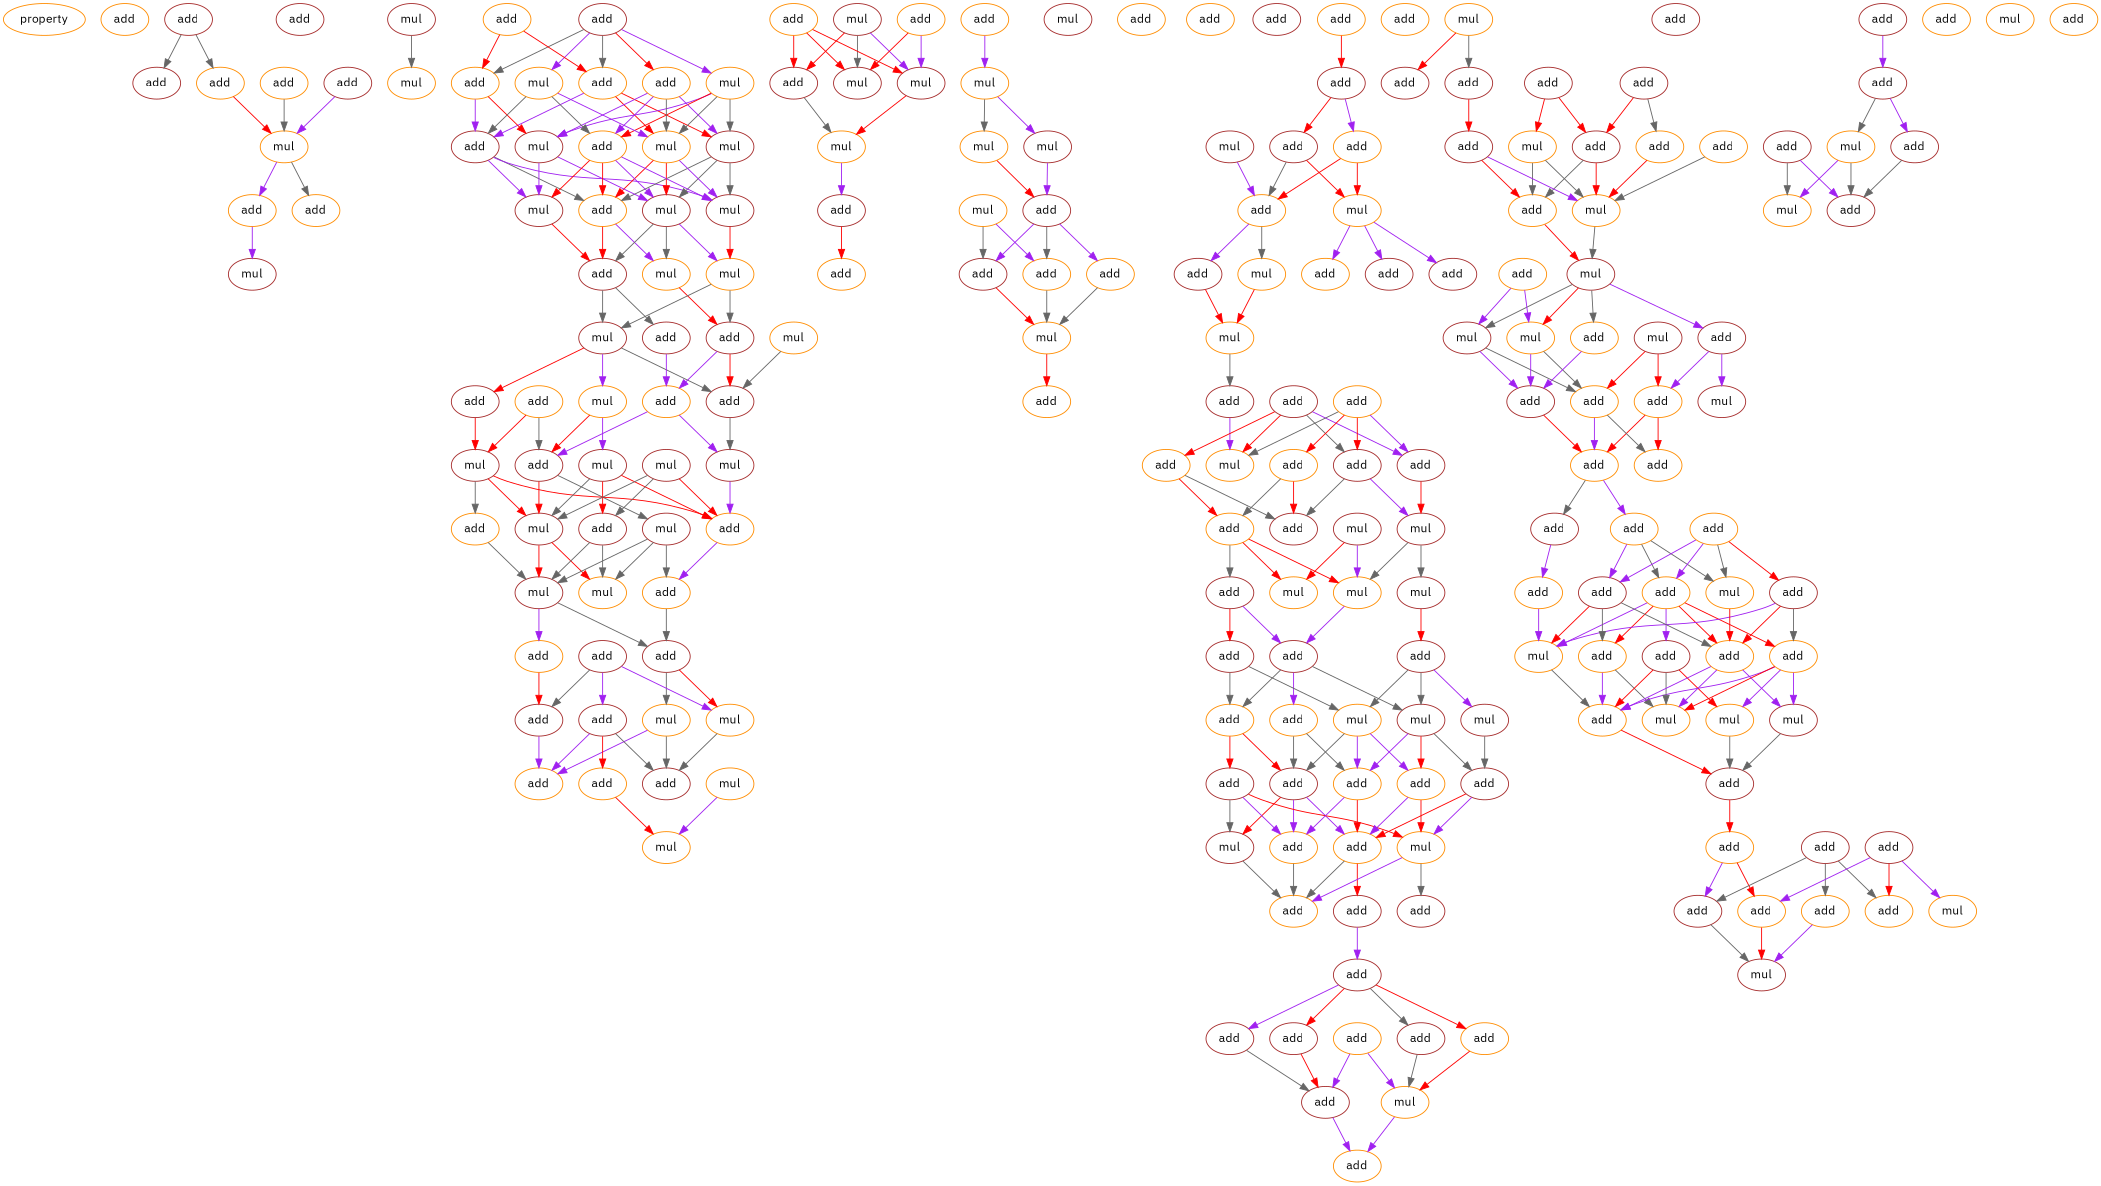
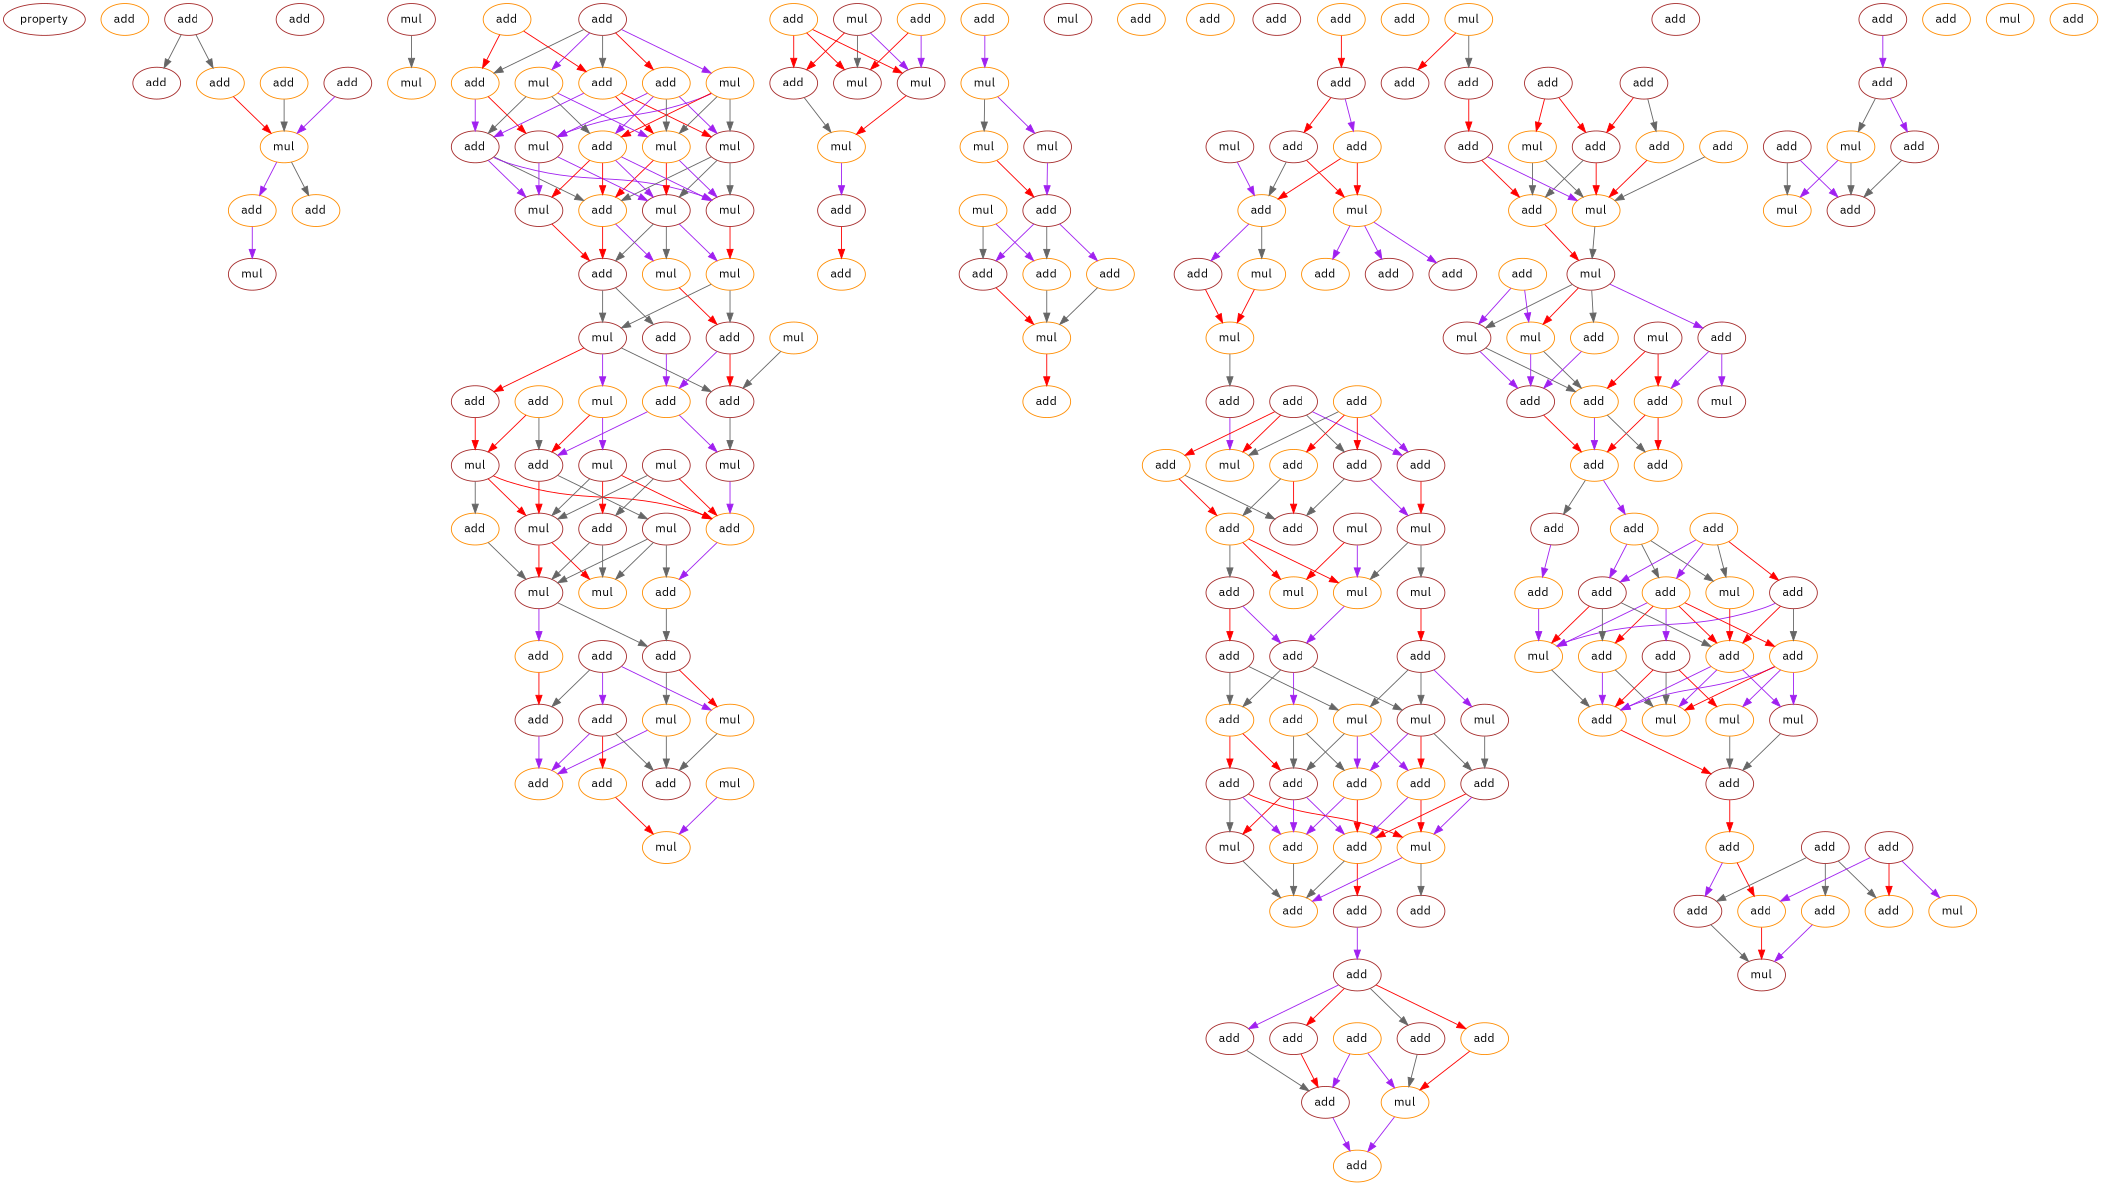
node "property": color darkorange -> brown
